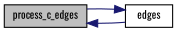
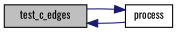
node "process_c_edges": label "process_c_edges" -> "test_c_edges"
node "edges": label "edges" -> "process"
